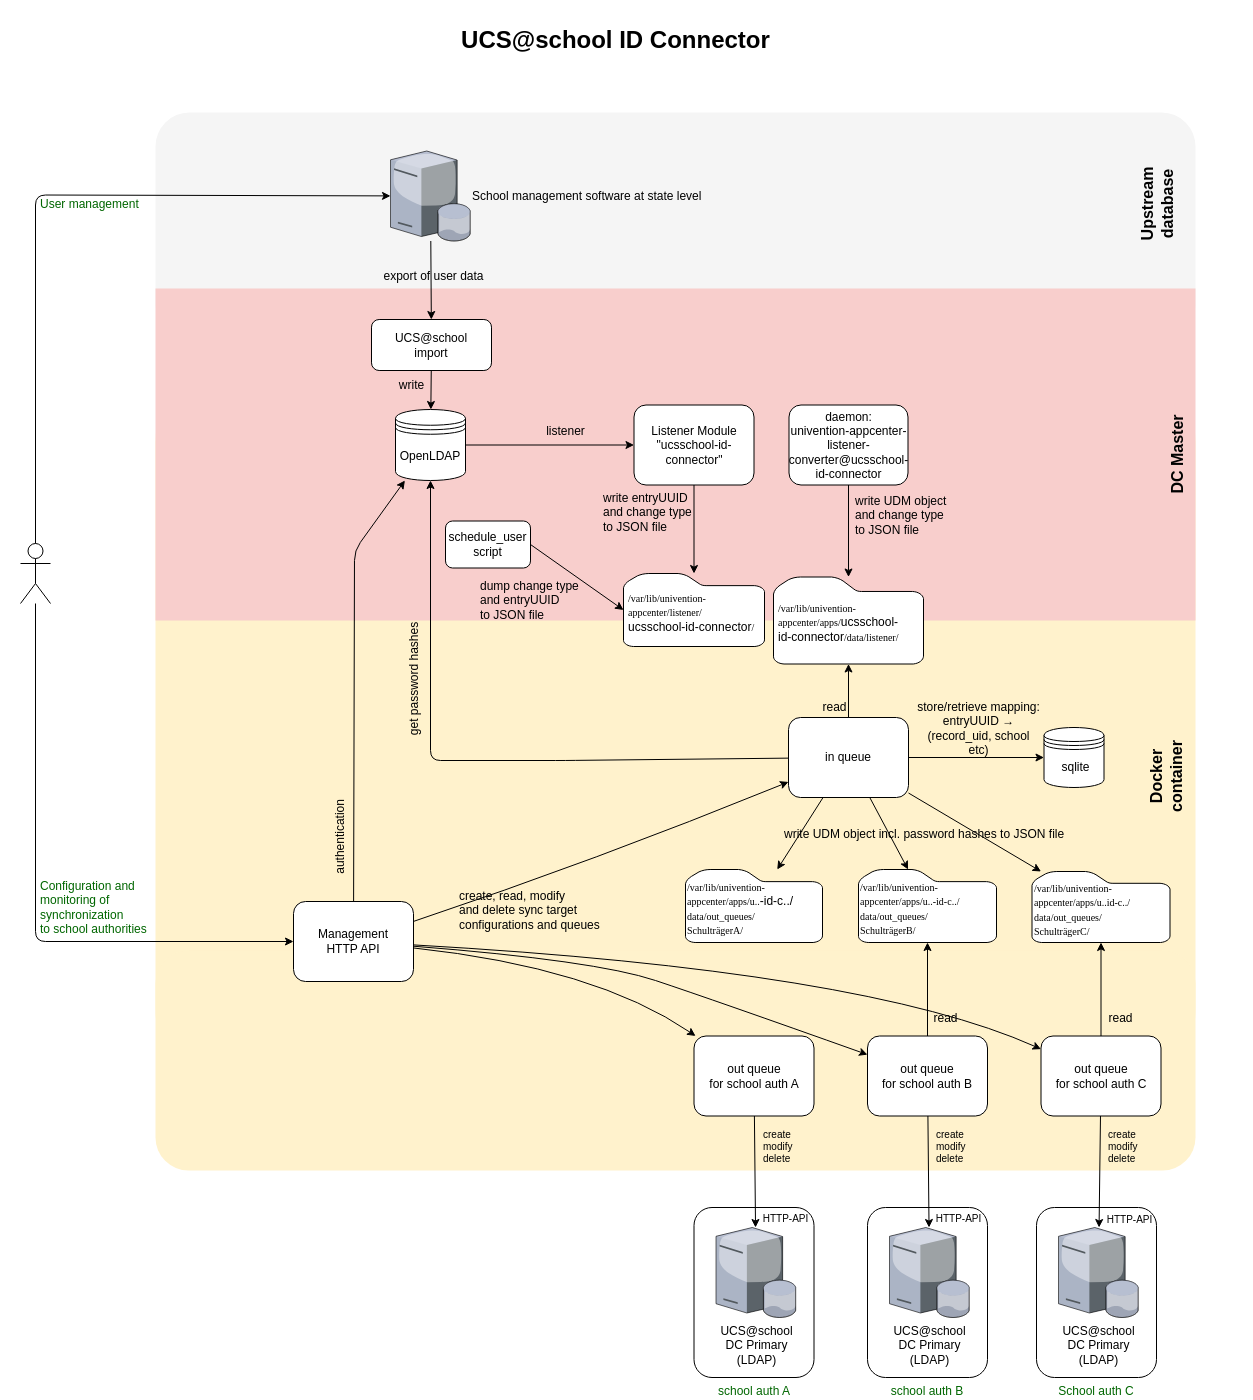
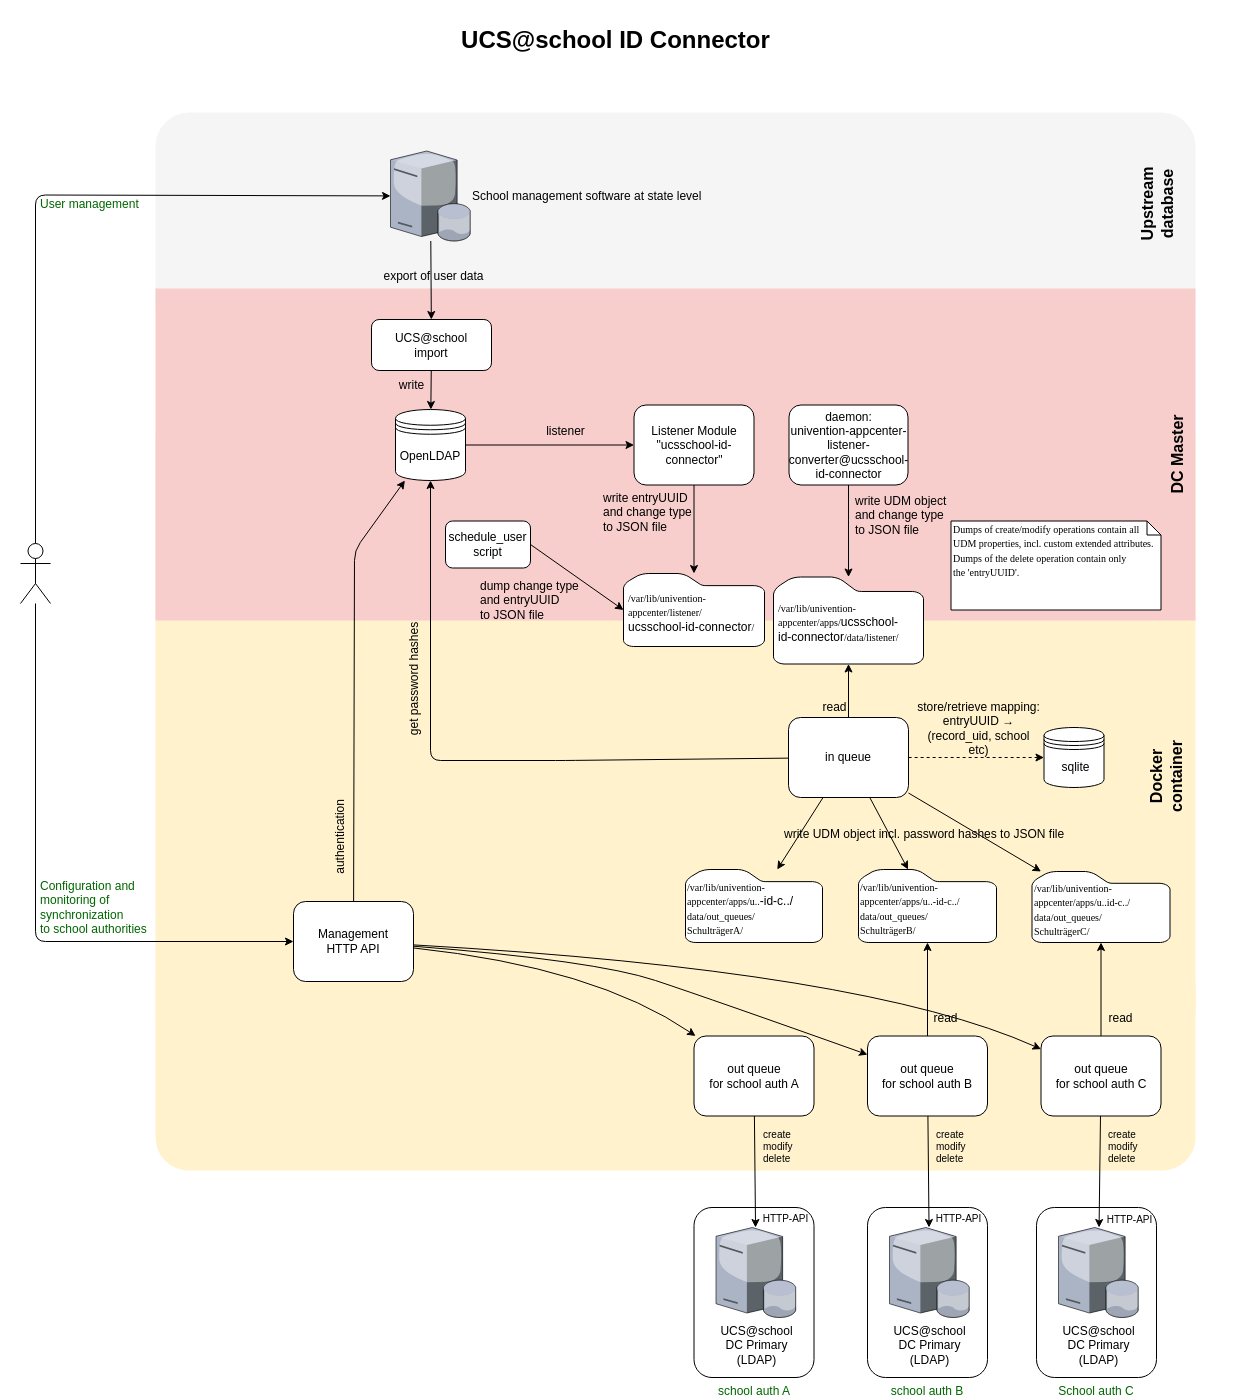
node "Dumps of create/modify operations contain all UDM properties, incl. custom extended attributes. Dumps of the delete operation contain only the 'entryUUID'.": added
edge "in queue" -> "sqlite": style solid -> dashed
edge "Management HTTP API" -> "in queue": removed, label "create, read, modifyand delete sync target configurations and queues"
